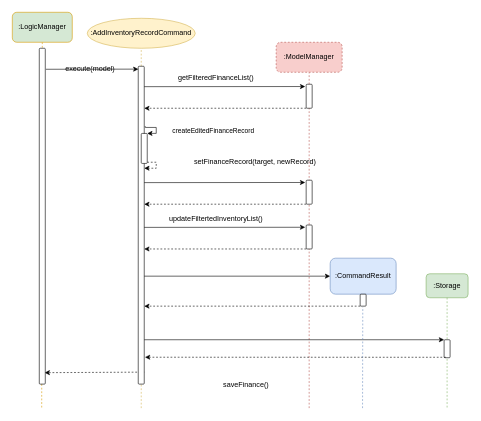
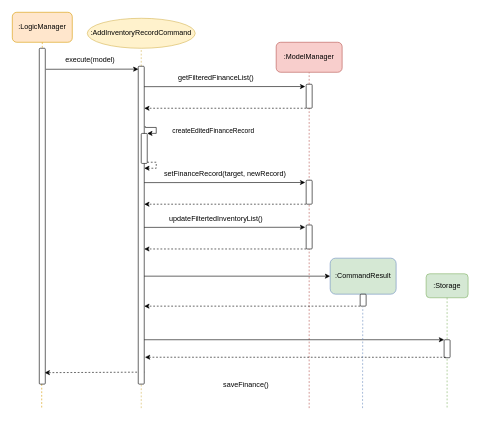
node ":LogicManager": fillcolor #d5e8d4 -> #ffe6cc
node ":ModelManager": style dashed -> solid
node "execute(model)": moved (90, 69) -> (90, 60)
node "setFinanceRecord(target, newRecord)": moved (255, 162) -> (225, 174)
node ":CommandResult": fillcolor #dae8fc -> #d5e8d4
